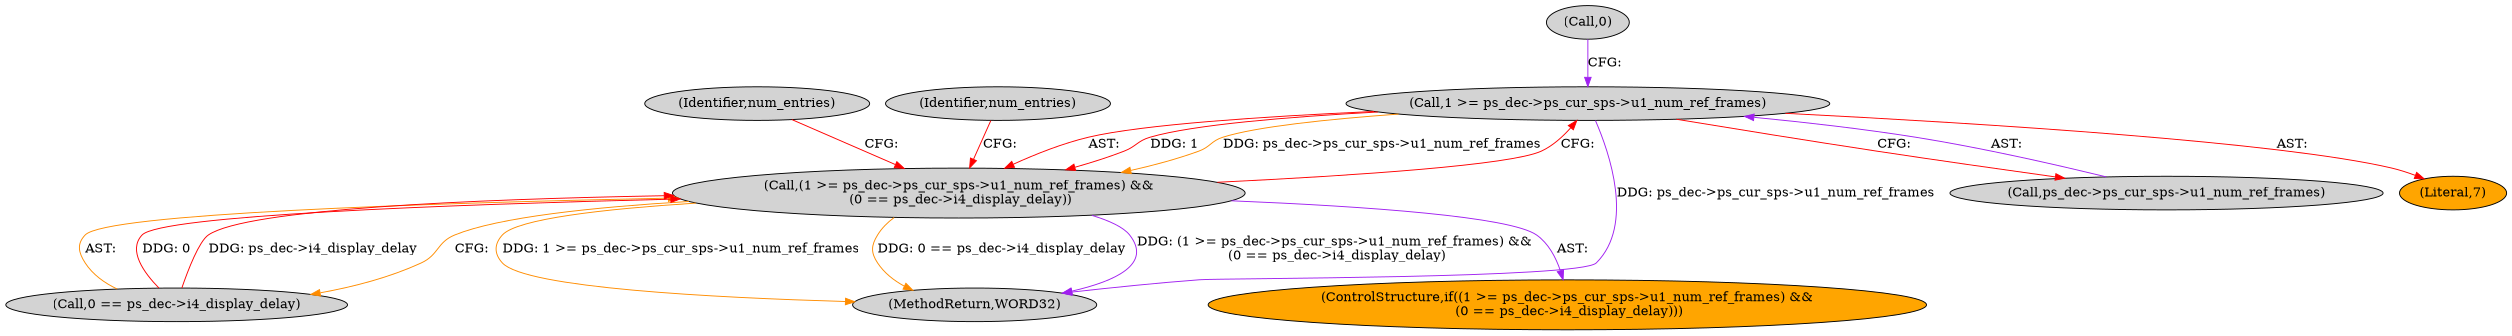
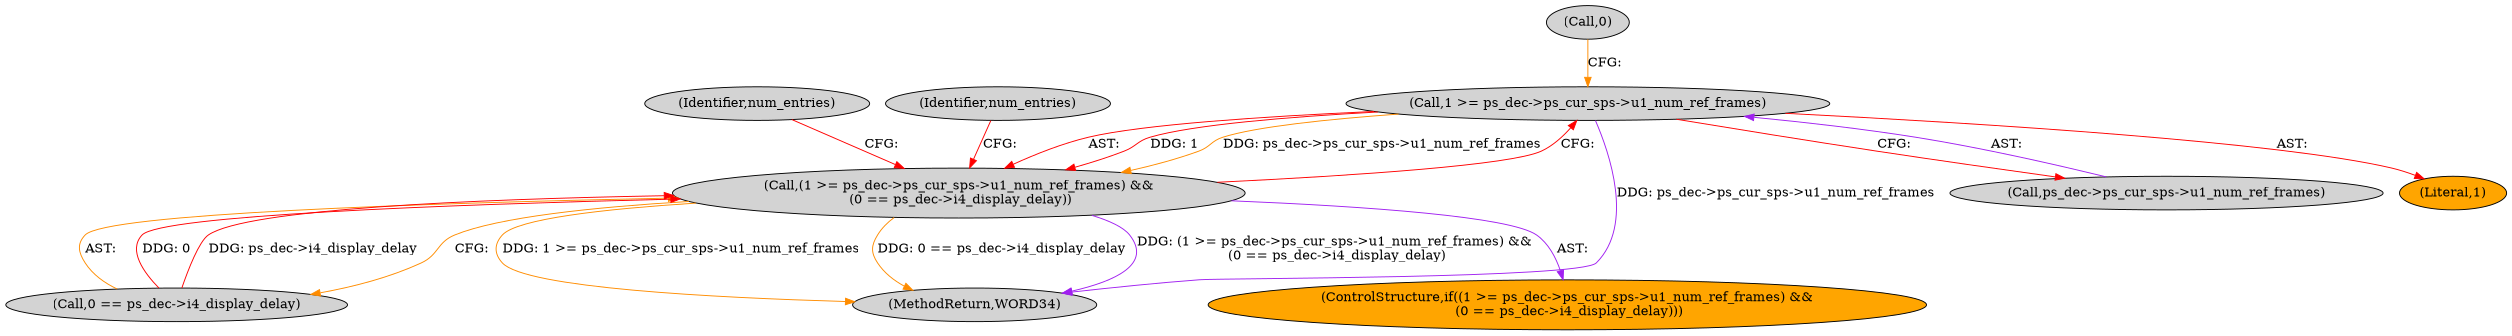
edge "(Call,0)" -> "(Call,1 >= ps_dec->ps_cur_sps->u1_num_ref_frames)": color purple -> darkorange
node "(Literal,7)": label "(Literal,7)" -> "(Literal,1)"
node "(MethodReturn,WORD32)": label "(MethodReturn,WORD32)" -> "(MethodReturn,WORD34)"
